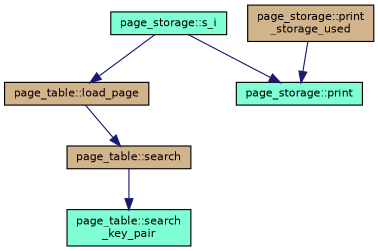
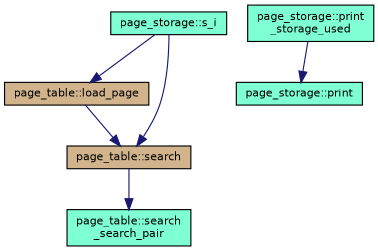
node "page_storage::print _storage_used": fillcolor tan -> aquamarine
edge "page_storage::s_i" -> "page_storage::print": now "page_storage::s_i" -> "page_table::search"
node "page_table::search _key_pair": label "page_table::search _key_pair" -> "page_table::search _search_pair"
